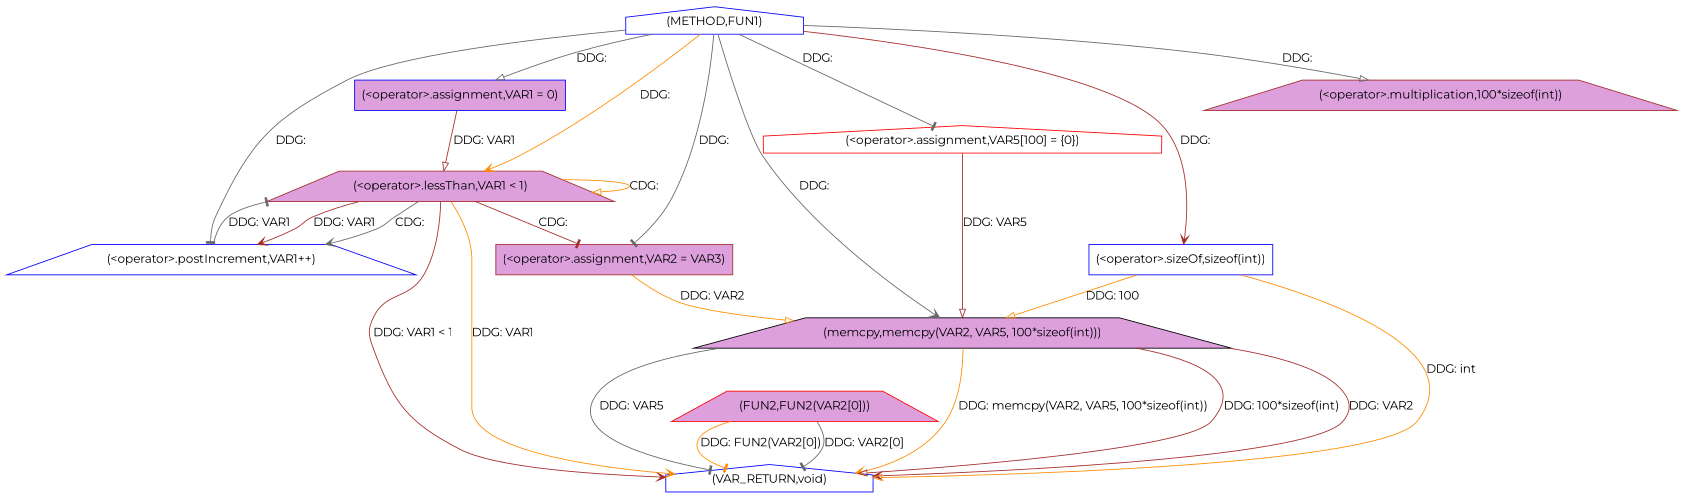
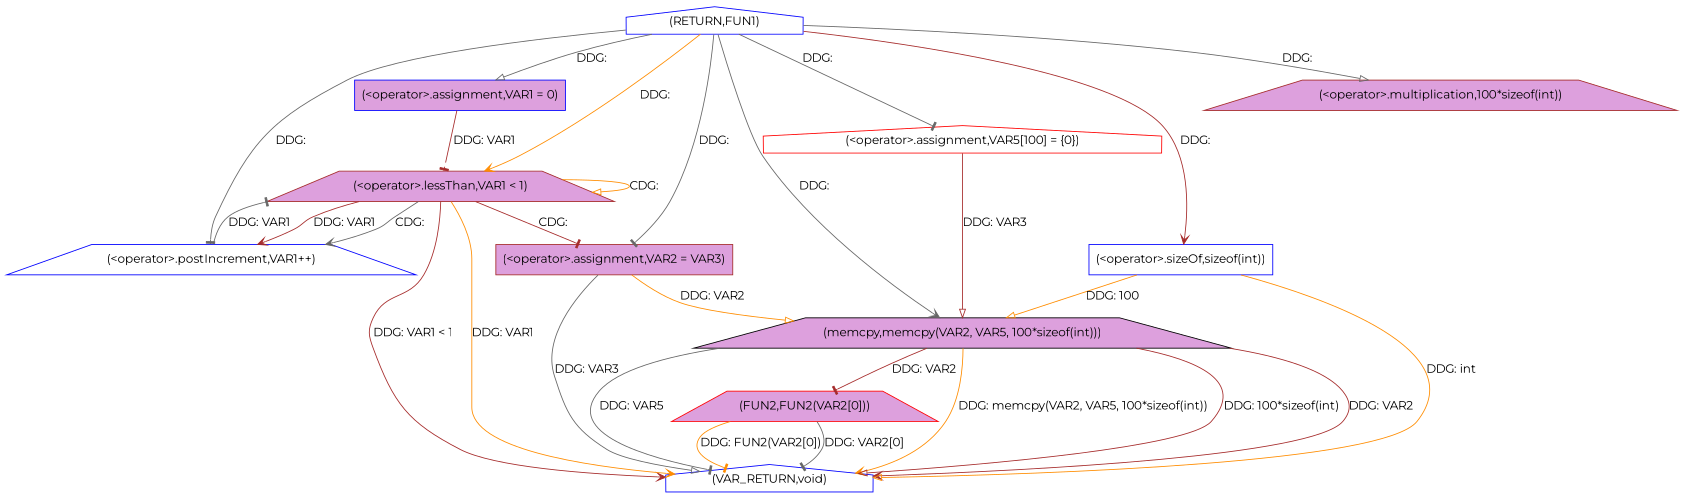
node "(METHOD,FUN1)": label "(METHOD,FUN1)" -> "(RETURN,FUN1)"
edge "(<operator>.assignment,VAR1 = 0)" -> "(<operator>.lessThan,VAR1 < 1)": arrowhead onormal -> tee
edge "(<operator>.assignment,VAR5[100] = {0})" -> "(memcpy,memcpy(VAR2, VAR5, 100*sizeof(int)))": label "DDG: VAR5" -> "DDG: VAR3"
edge "(memcpy,memcpy(VAR2, VAR5, 100*sizeof(int)))" -> "(FUN2,FUN2(VAR2[0]))": added, label "DDG: VAR2"
edge "(<operator>.assignment,VAR2 = VAR3)" -> "(VAR_RETURN,void)": added, label "DDG: VAR3"
